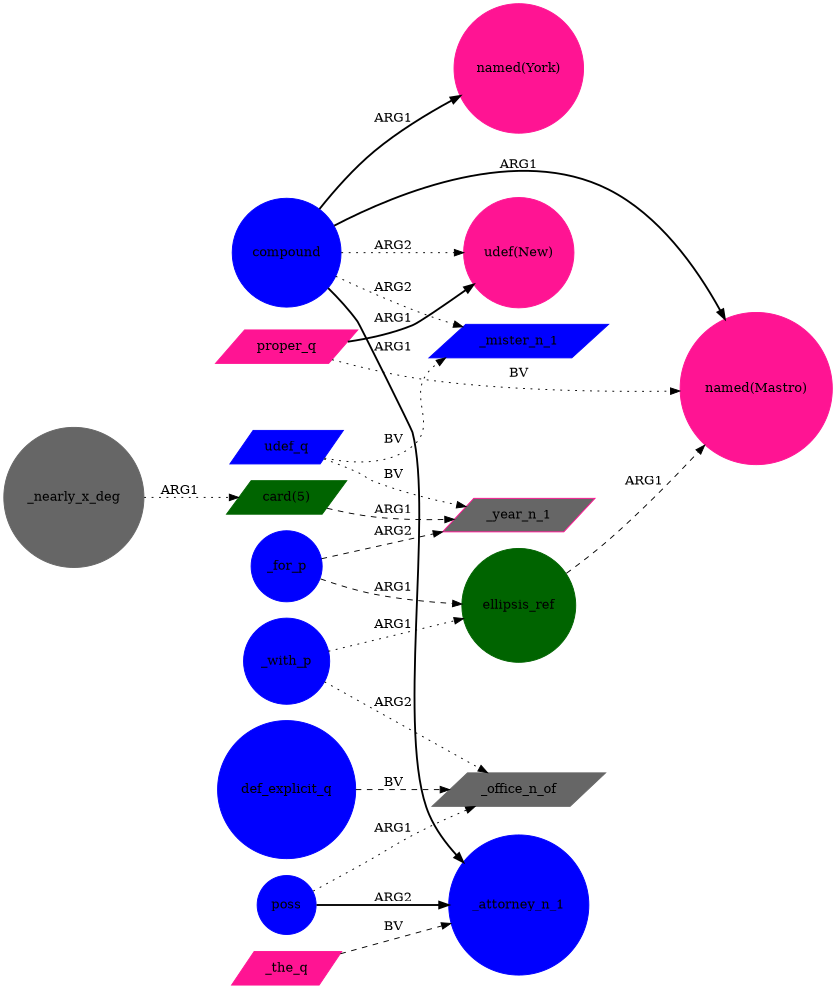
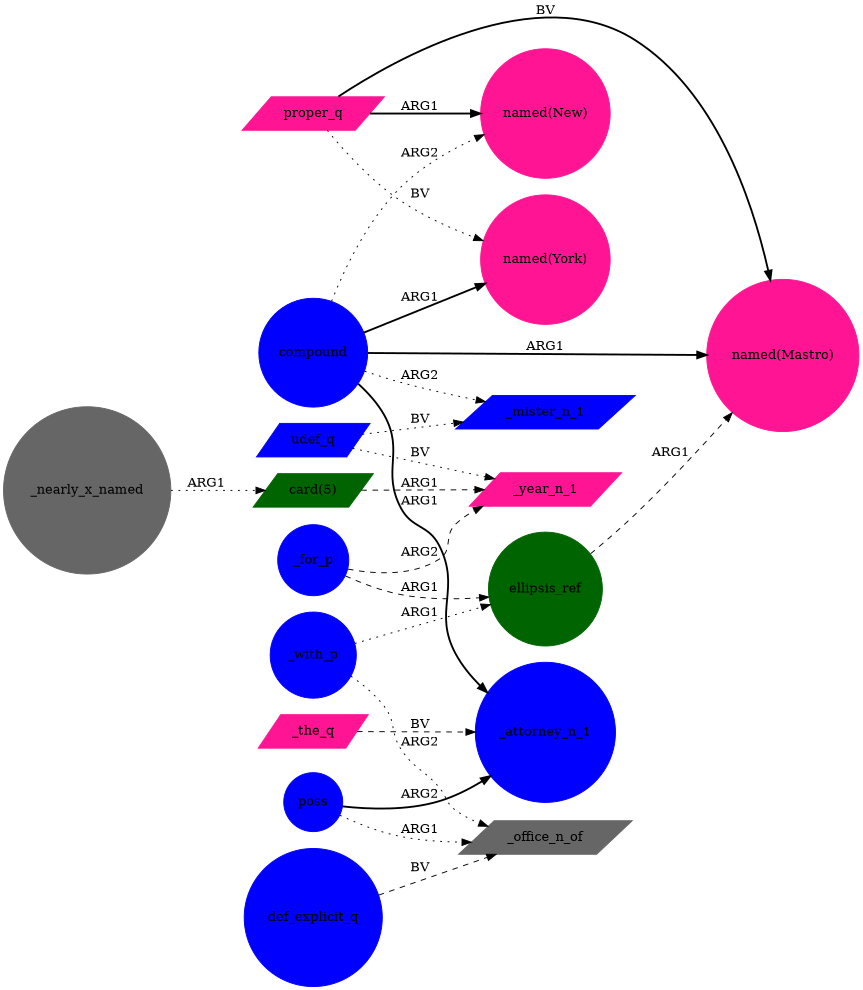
edge "proper_q" -> "named(York)": added, label "BV"
node "udef(New)": label "udef(New)" -> "named(New)"
edge "proper_q" -> "named(Mastro)": style dotted -> bold
node "_nearly_x_deg": label "_nearly_x_deg" -> "_nearly_x_named"
node "_year_n_1": fillcolor gray40 -> deeppink
